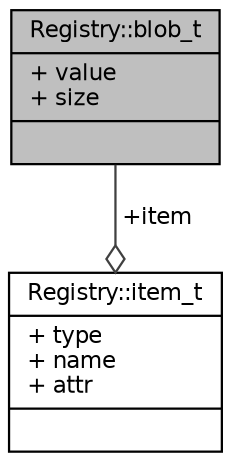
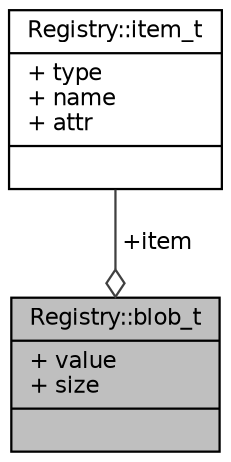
edge "Registry::blob_t" -> "Registry::item_t": reversed
